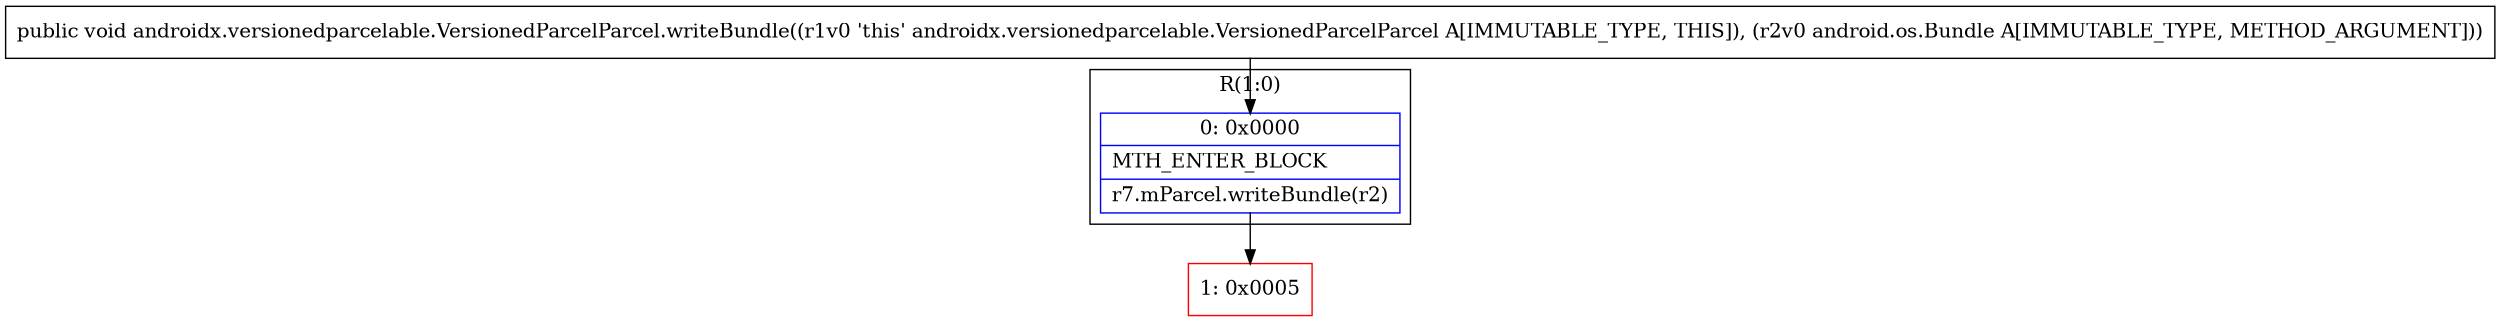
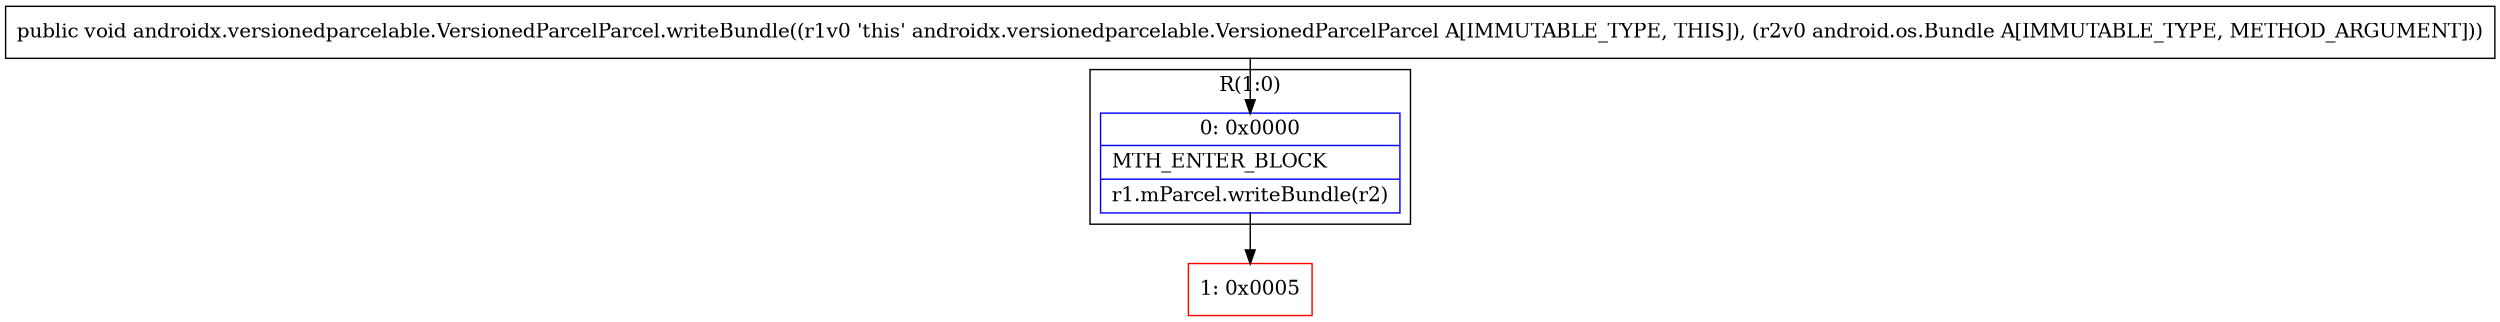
node "0: 0x0000": text "r7.mParcel.writeBundle(r2)" -> "r1.mParcel.writeBundle(r2)"
